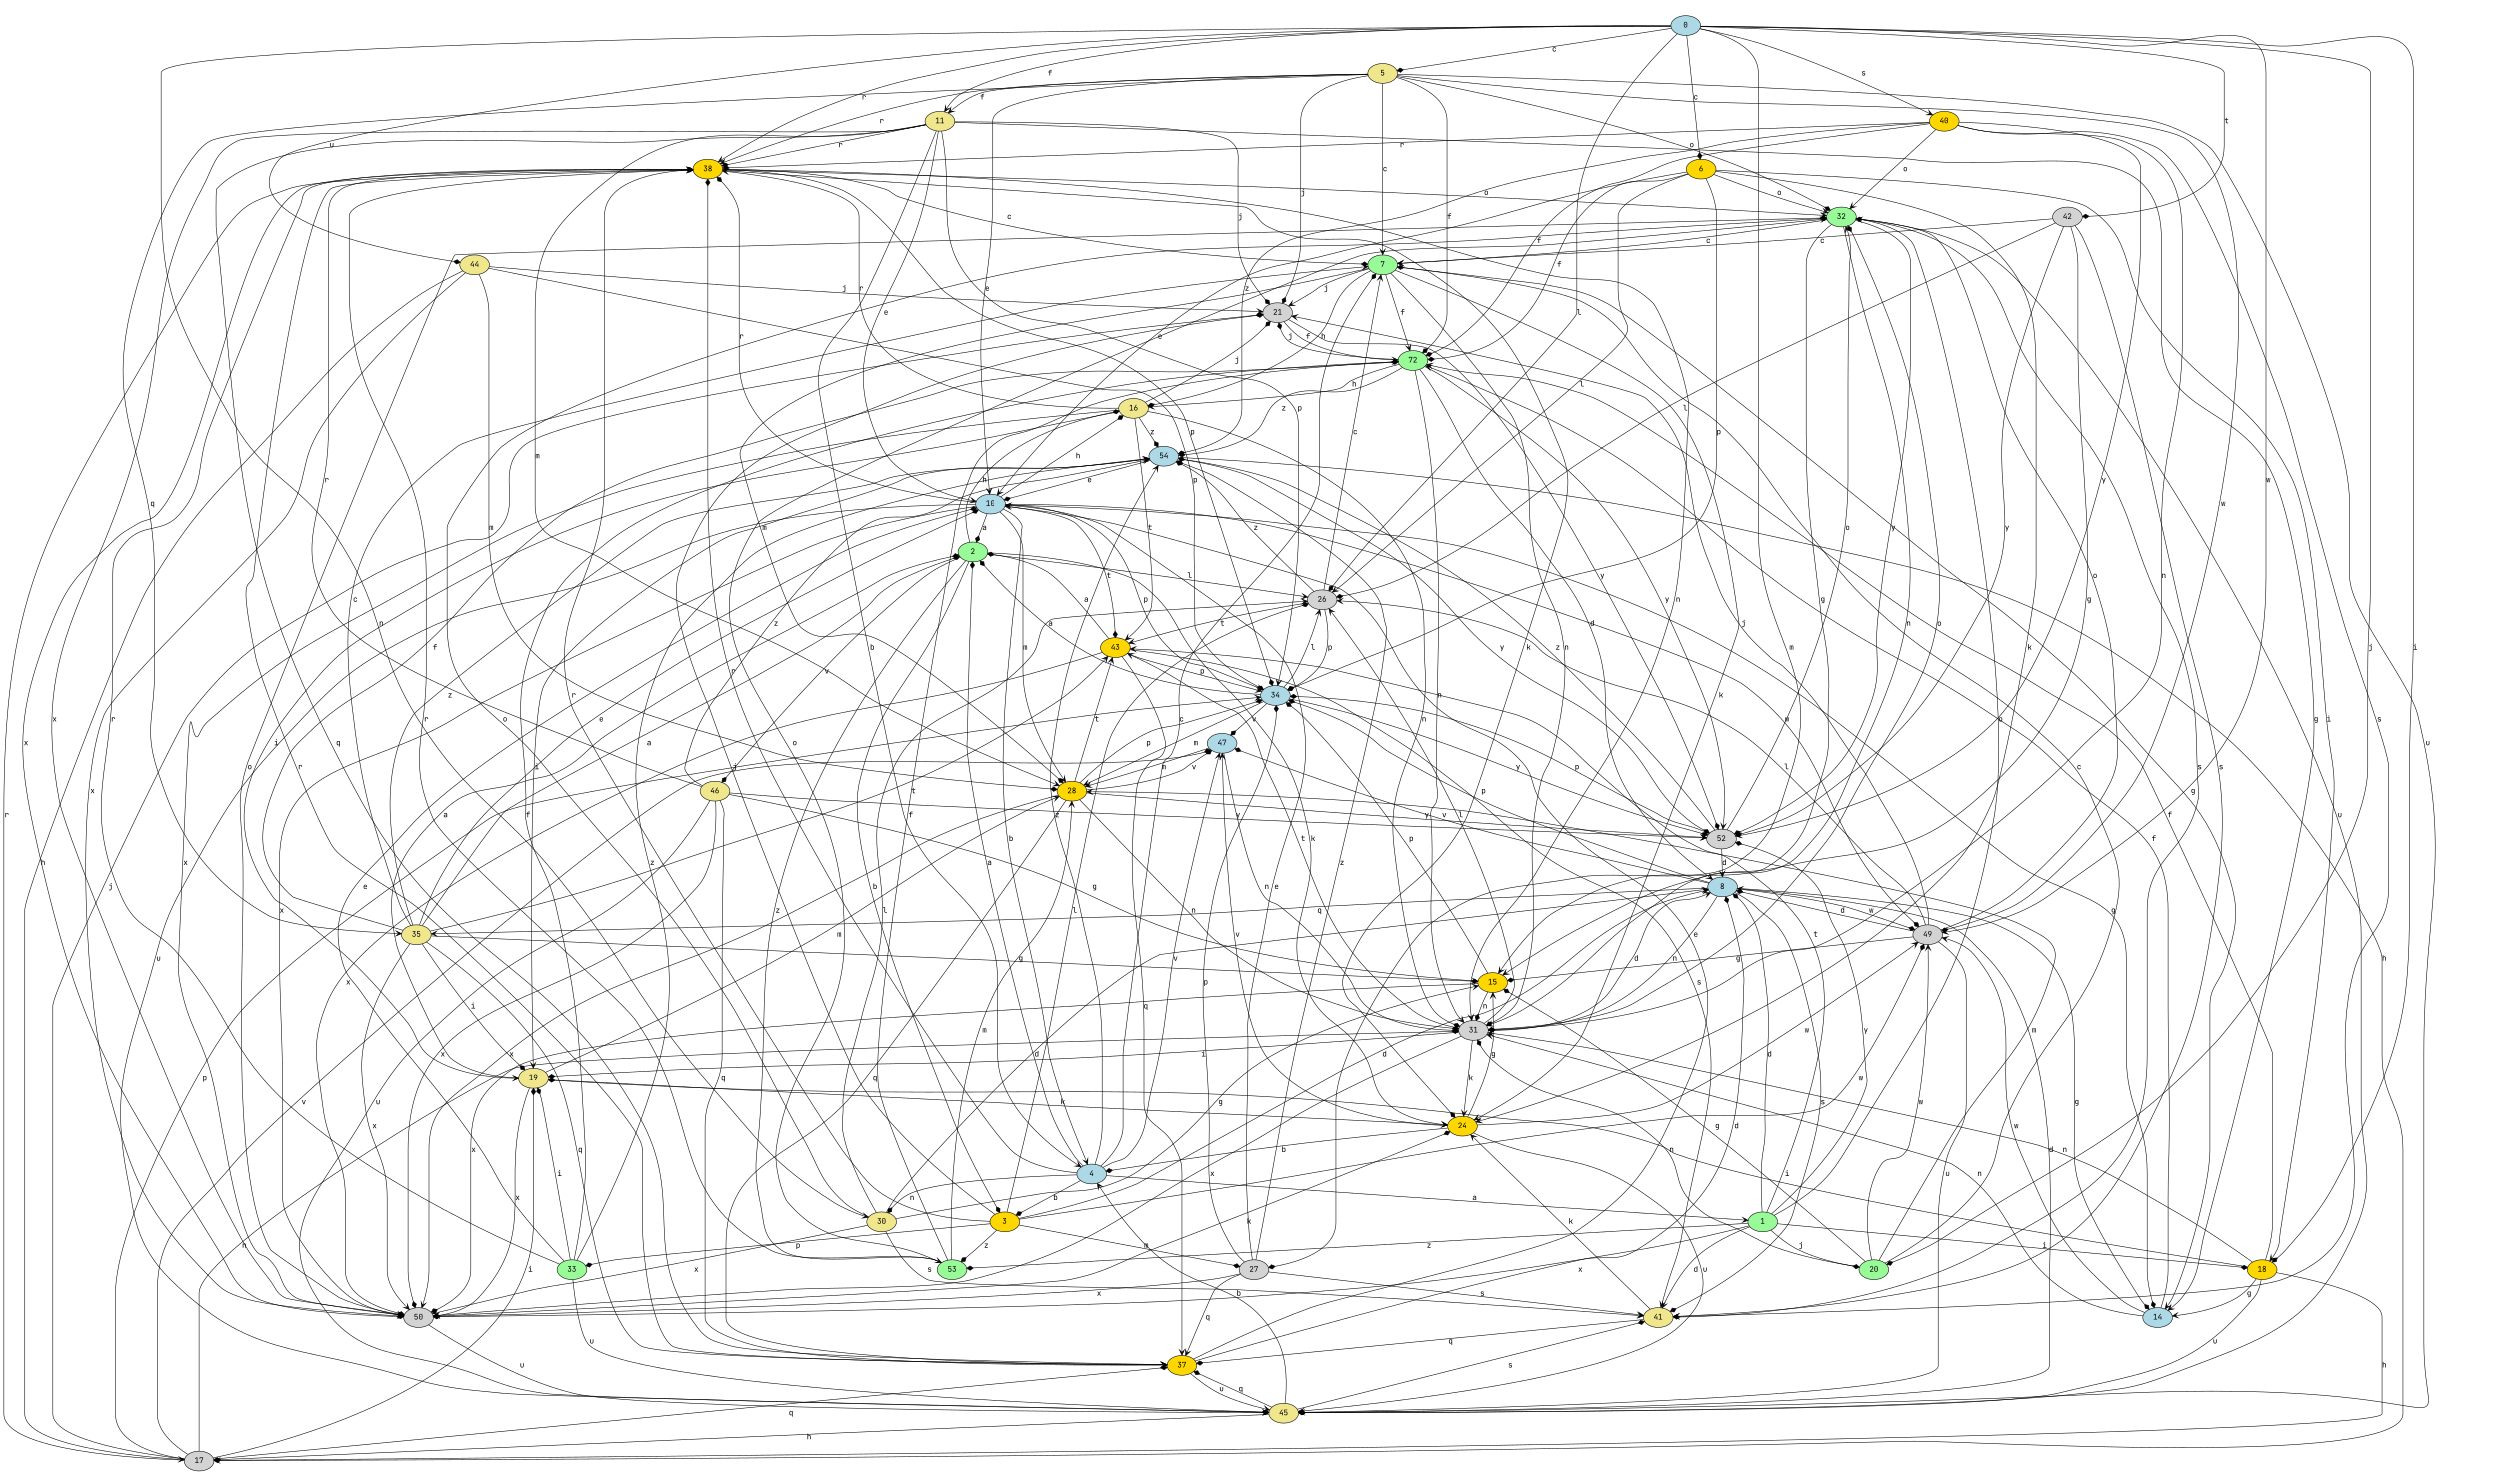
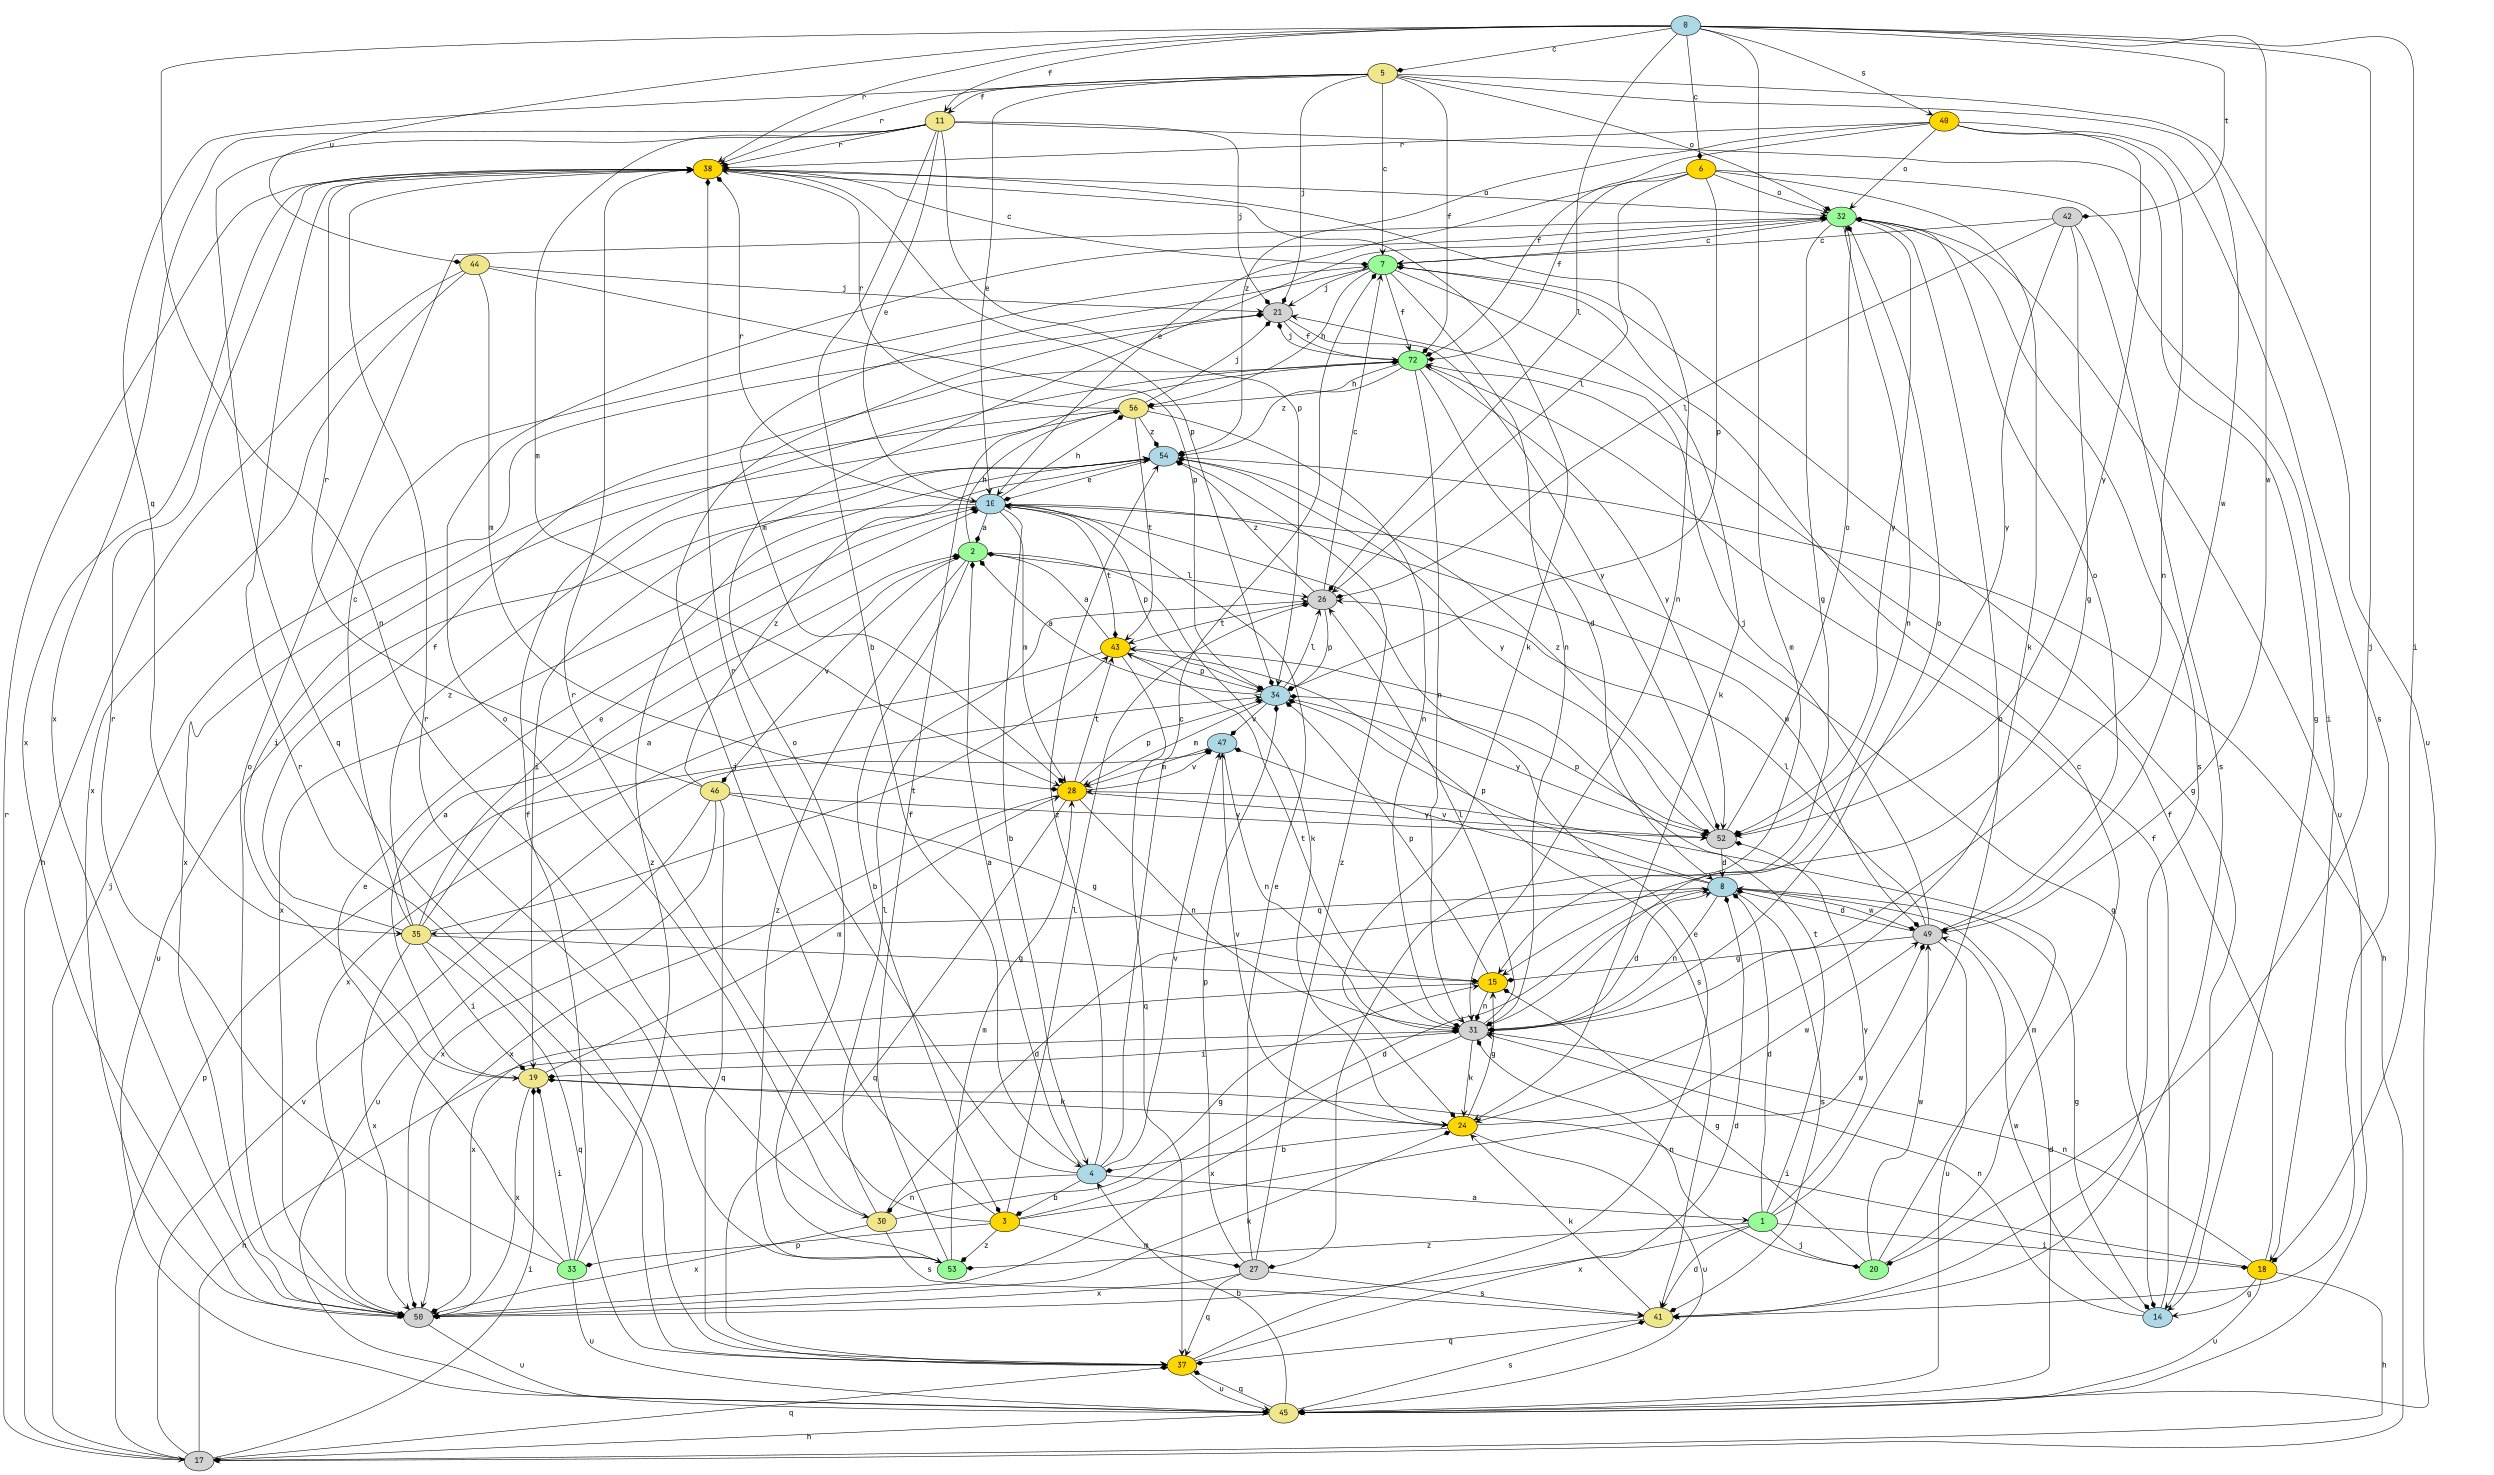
node "16": label "16" -> "56"
edge "1" -> "32": arrowhead vee -> diamond
